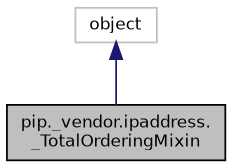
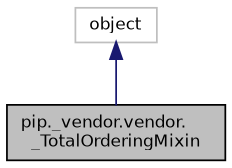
node "pip._vendor.ipaddress. _TotalOrderingMixin": label "pip._vendor.ipaddress. _TotalOrderingMixin" -> "pip._vendor.vendor. _TotalOrderingMixin"
